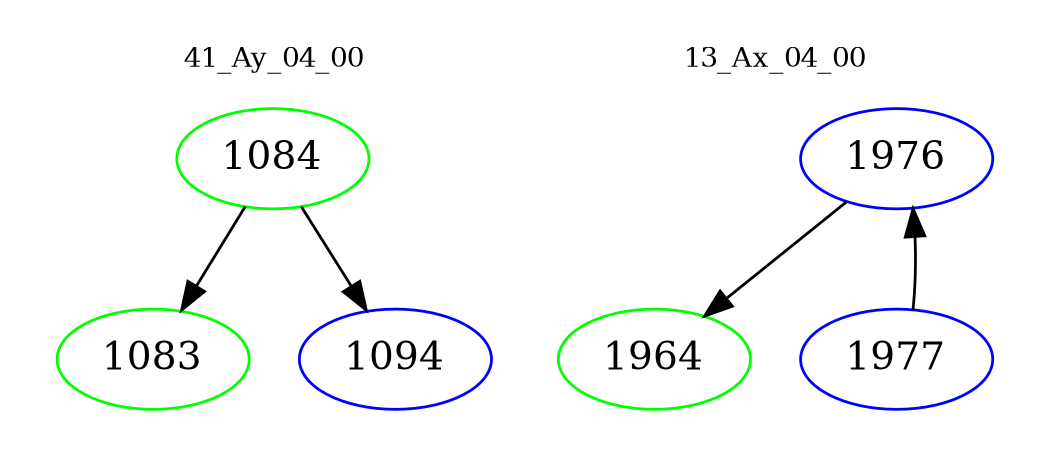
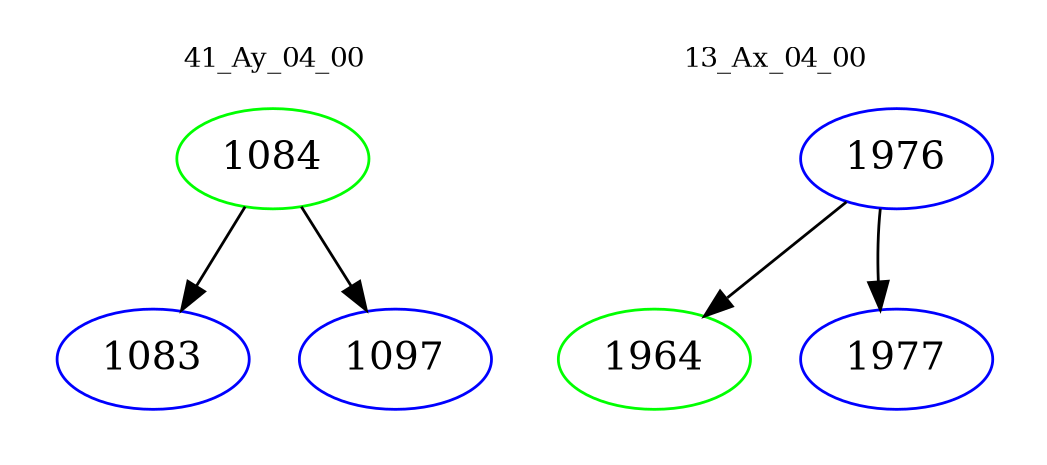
edge "1977" -> "1976": reversed
node "1083": color green -> blue
node "1094": label "1094" -> "1097"
